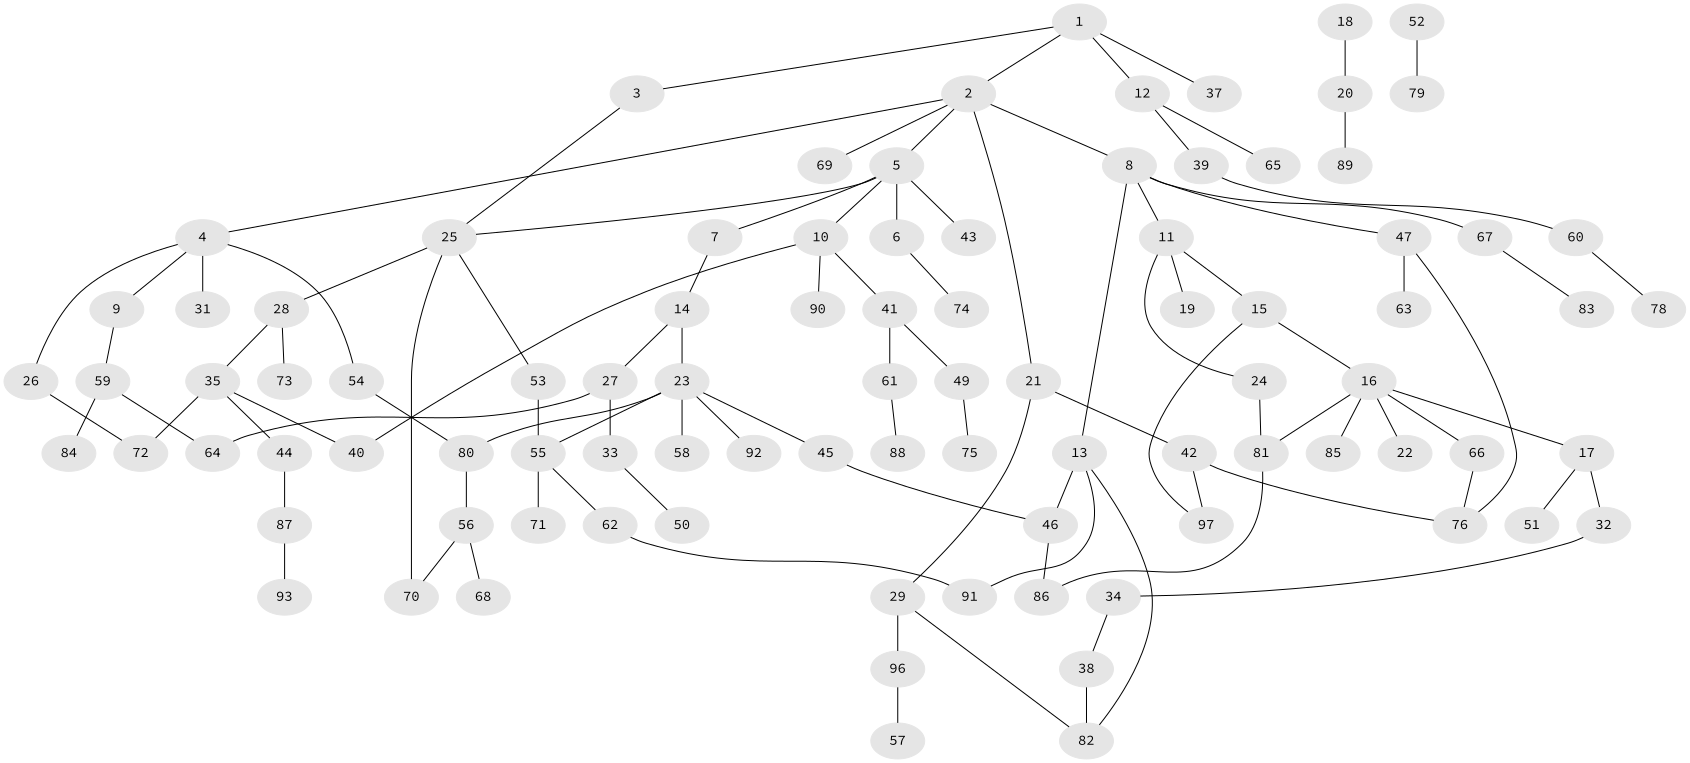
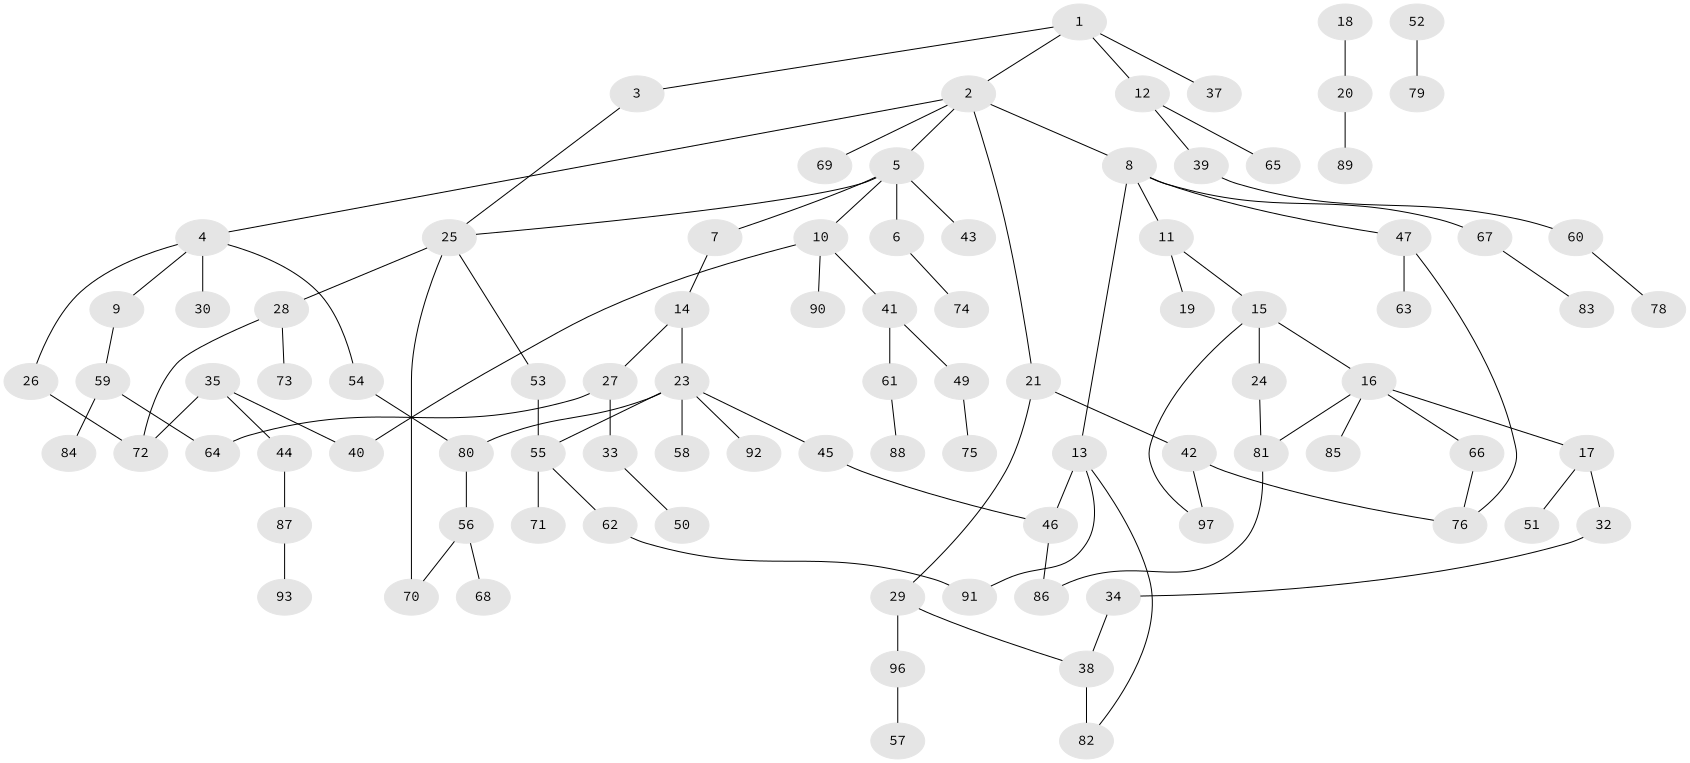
node "31": label "31" -> "30"
edge "11" -- "24": now "15" -- "24"
edge "28" -- "35": now "28" -- "72"
node "22": removed
edge "29" -- "82": now "29" -- "38"
